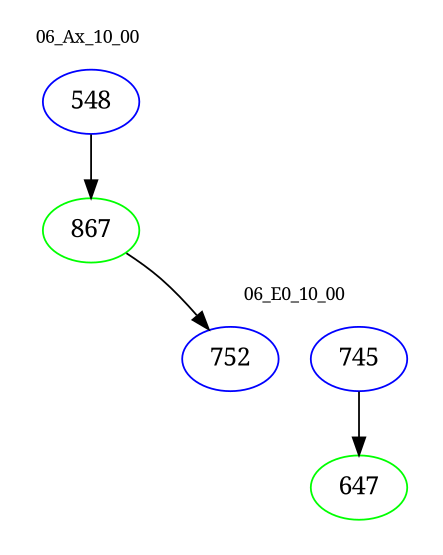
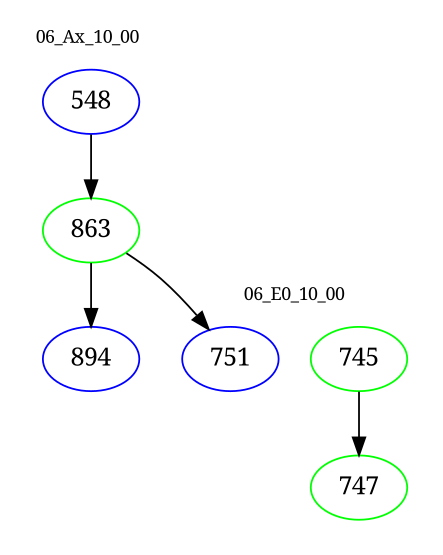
node "867": label "867" -> "863"
node "894": added
node "752": label "752" -> "751"
node "745": color blue -> green
node "647": label "647" -> "747"
